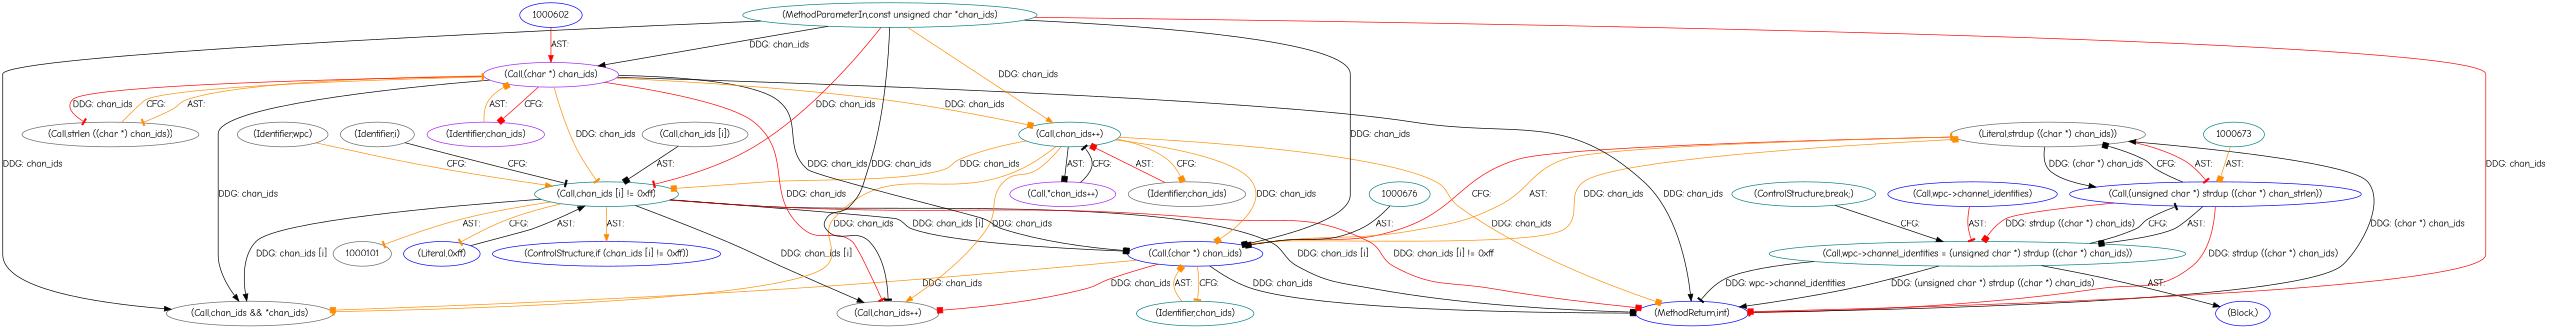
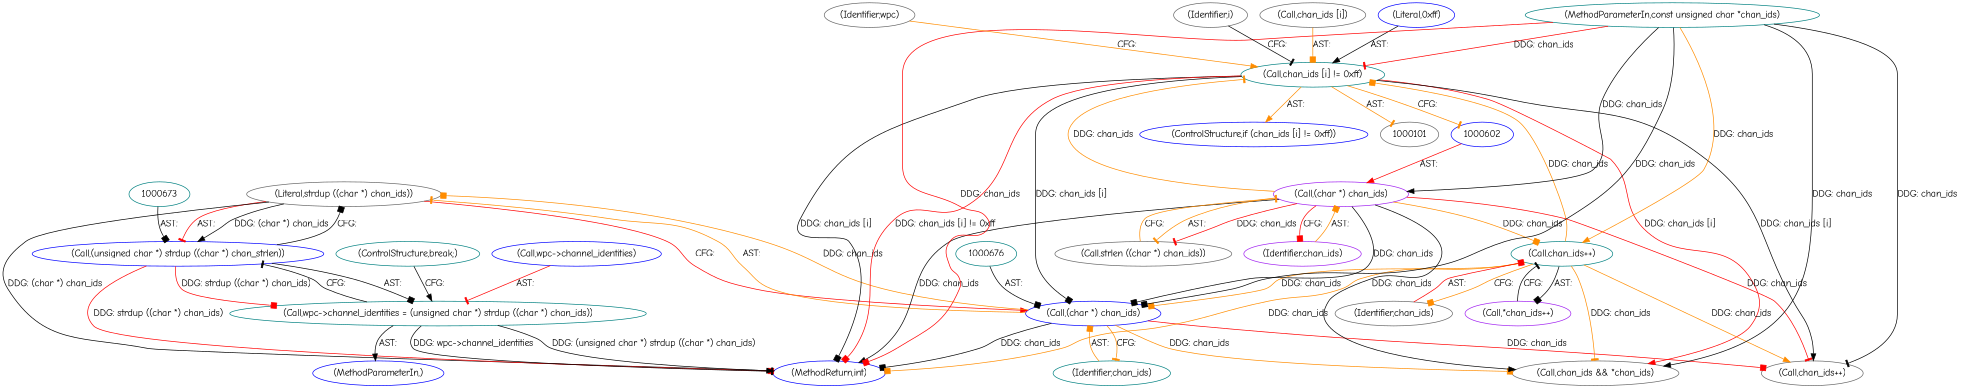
edge "1000673" -> "(Call,(unsigned char *) strdup ((char *) chan_strlen))": color darkorange -> black
edge "(Call,chan_ids [i])" -> "(Call,chan_ids [i] != 0xff)": color black -> darkorange
edge "(Call,chan_ids [i] != 0xff)" -> "(Call,chan_ids && *chan_ids)": color black -> red
edge "(Call,chan_ids [i] != 0xff)" -> "(Literal,0xff)": now "(Call,chan_ids [i] != 0xff)" -> "1000602"
edge "(MethodReturn,int)" -> "(Literal,strdup ((char *) chan_ids))": reversed
edge "(Call,(unsigned char *) strdup ((char *) chan_strlen))" -> "(MethodReturn,int)": arrowhead tee -> box
node "(Block,)": label "(Block,)" -> "(MethodParameterIn,)"
